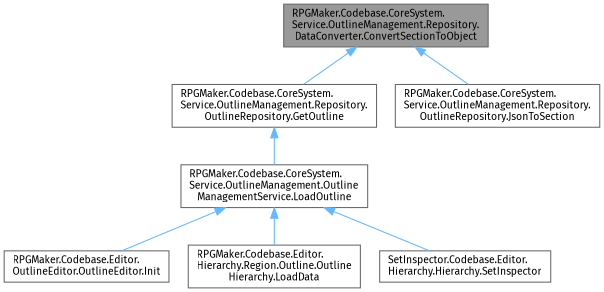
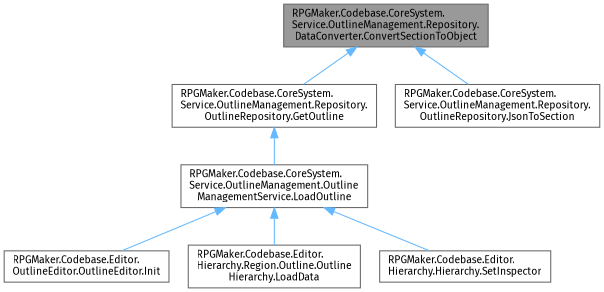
node "SetInspector.Codebase.Editor. Hierarchy.Hierarchy.SetInspector": label "SetInspector.Codebase.Editor. Hierarchy.Hierarchy.SetInspector" -> "RPGMaker.Codebase.Editor. Hierarchy.Hierarchy.SetInspector"
